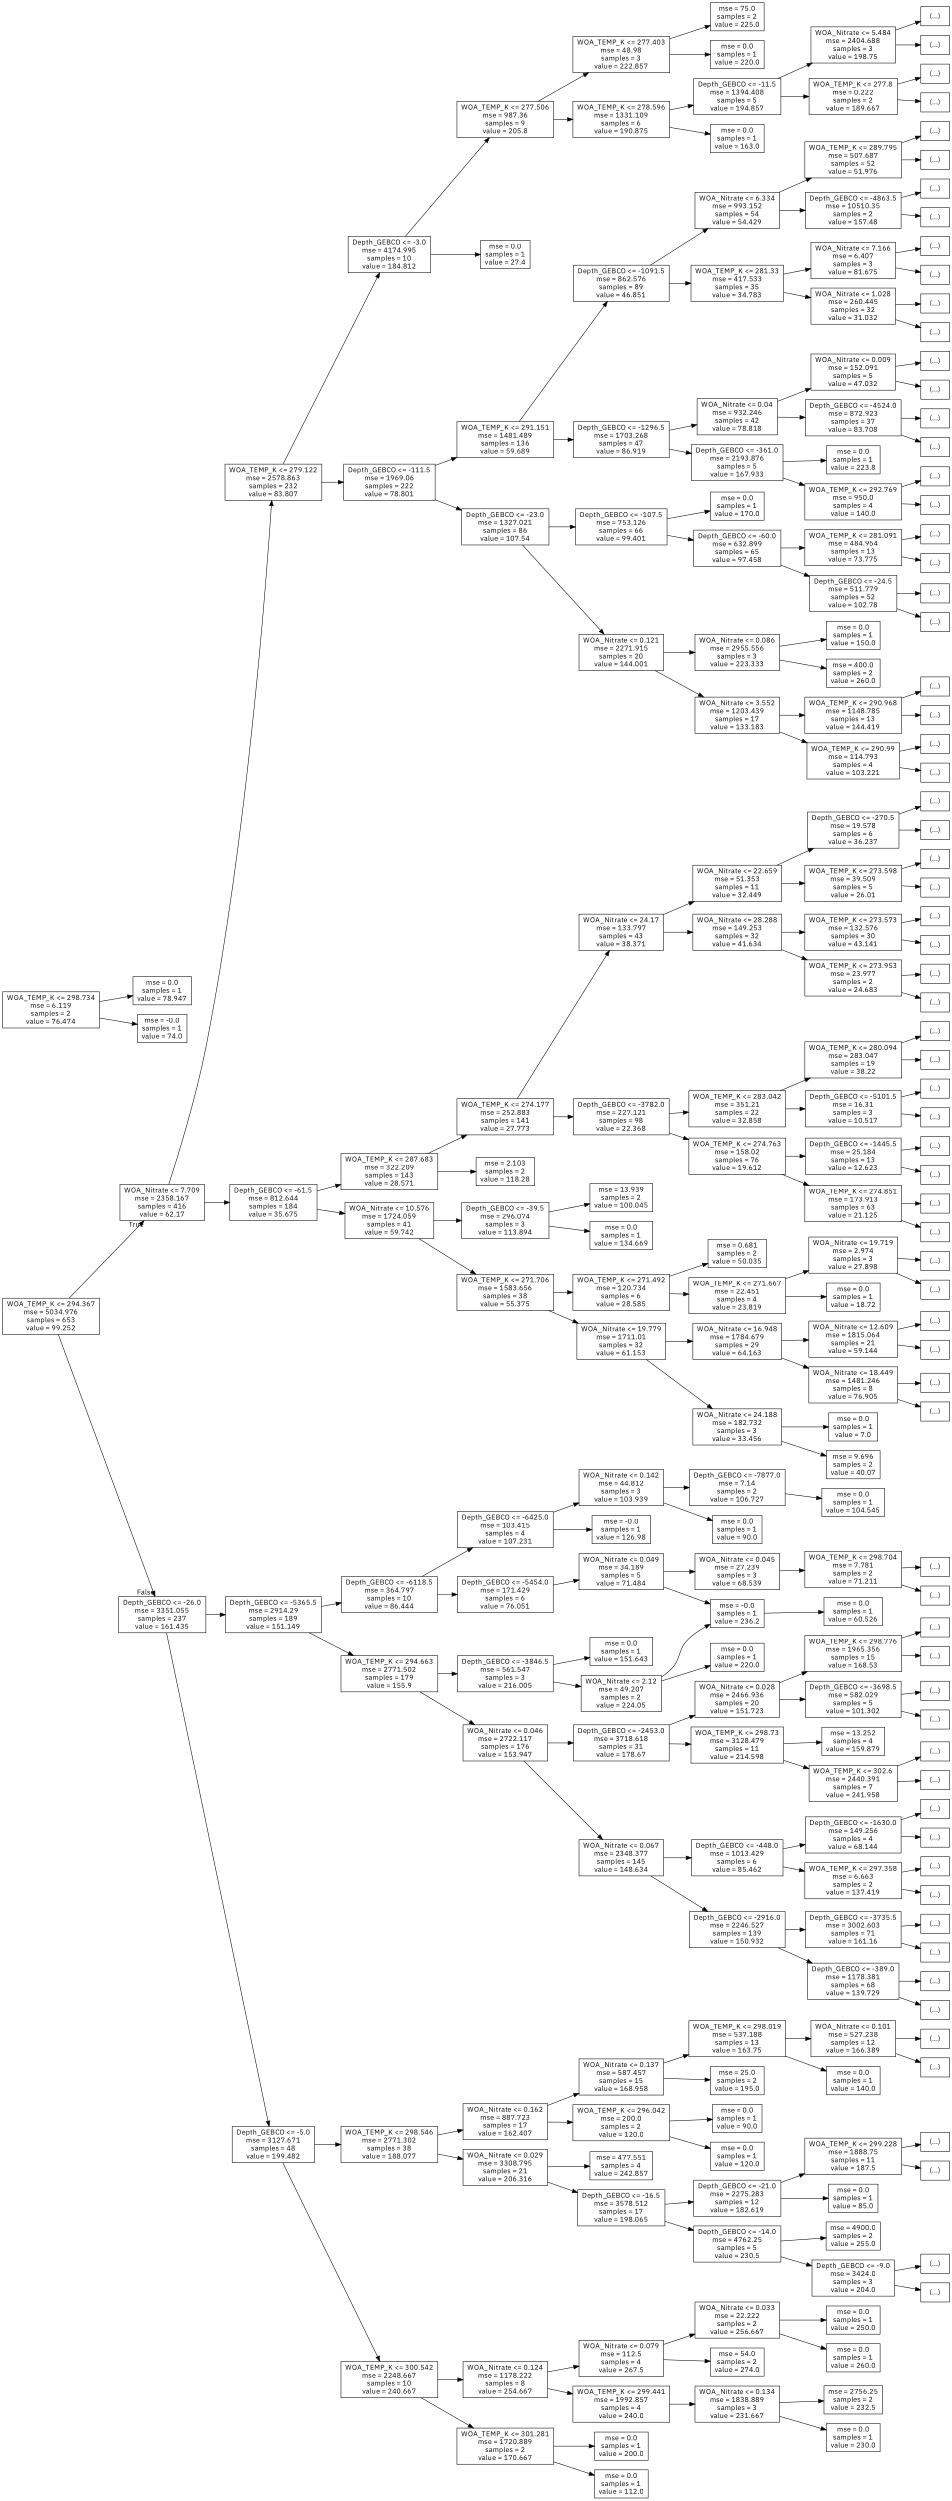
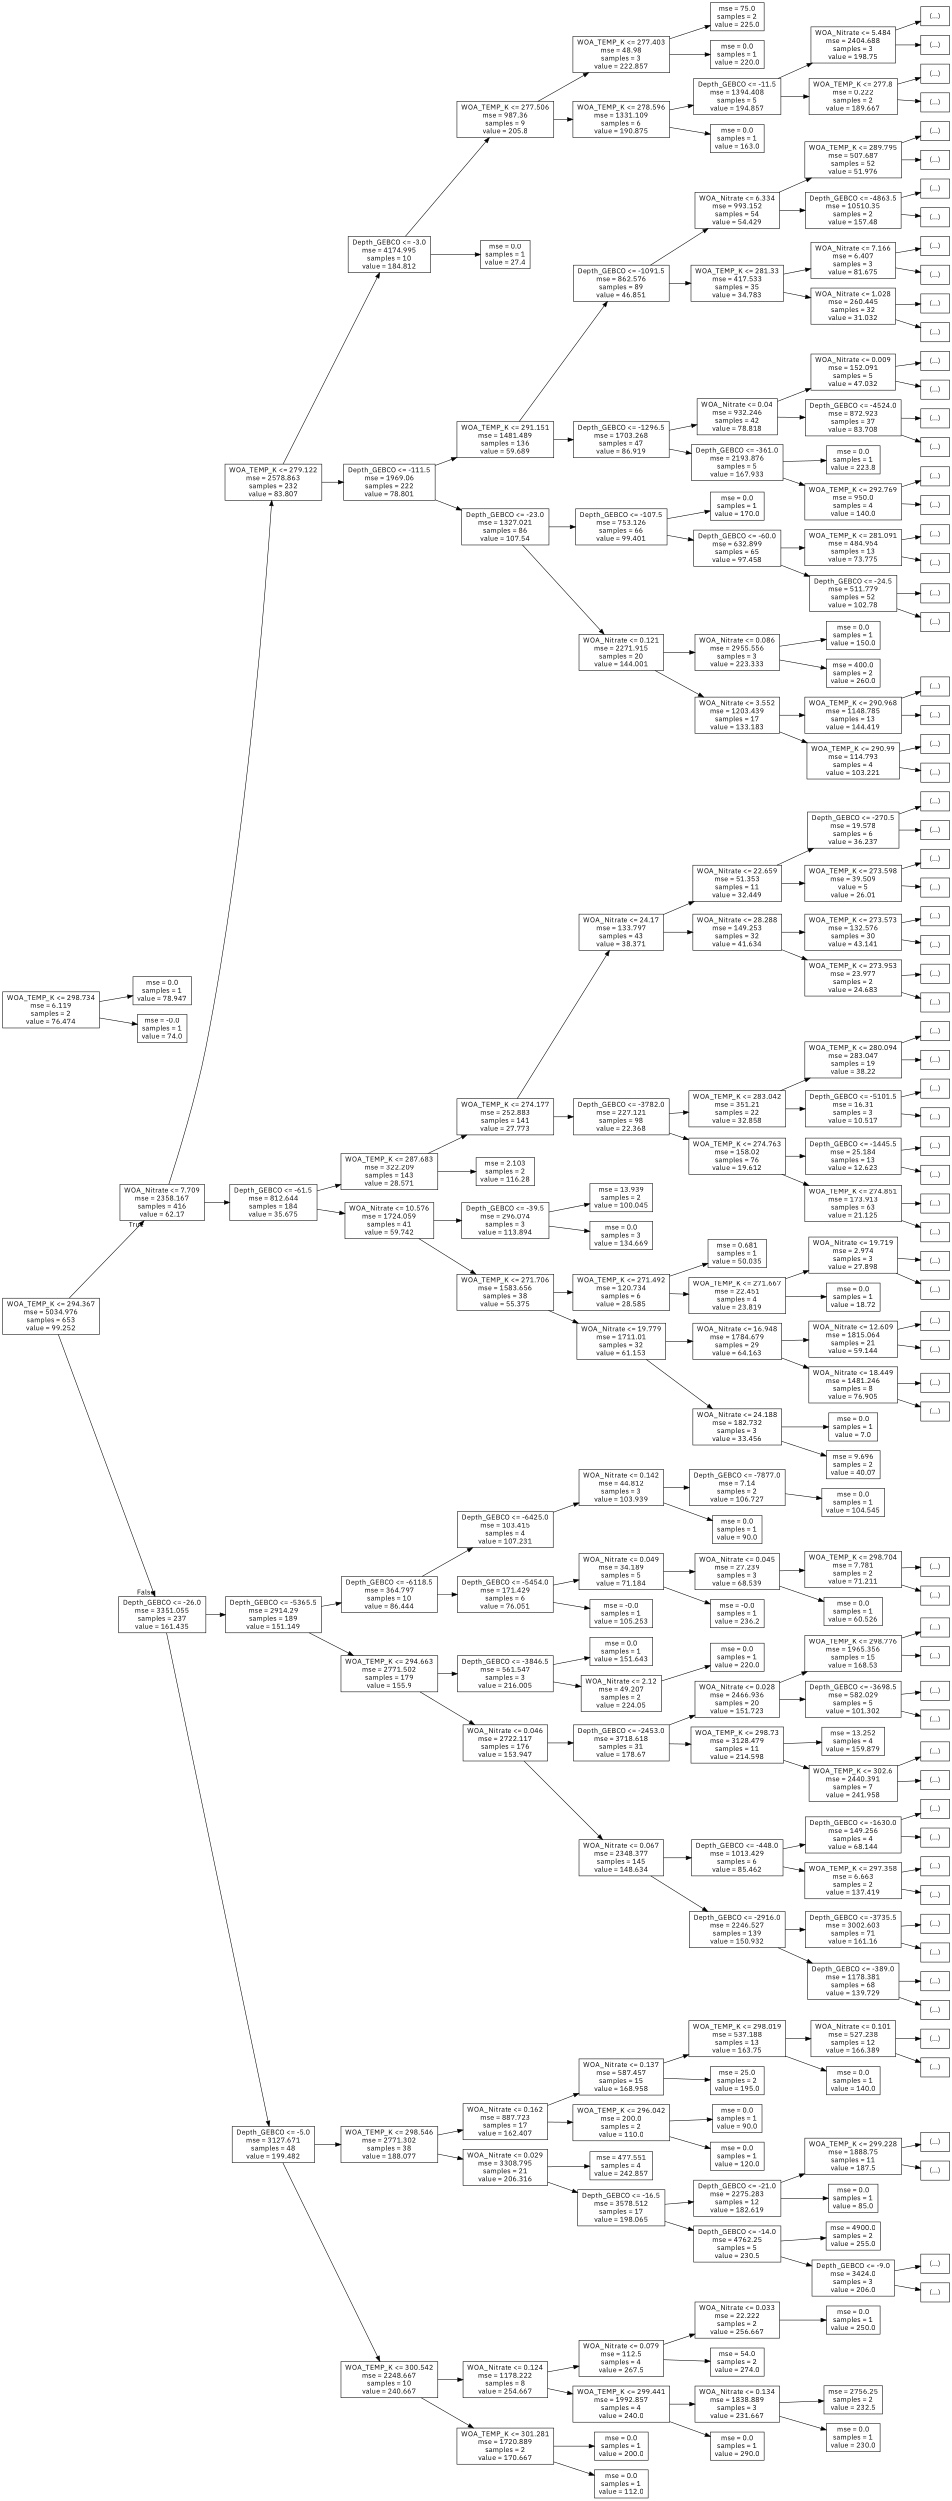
node "WOA_TEMP_K <= 273.598 mse = 39.509 samples = 5 value = 26.01": label "WOA_TEMP_K <= 273.598 mse = 39.509 samples = 5 value = 26.01" -> "WOA_TEMP_K <= 273.598 mse = 39.509 value = 5 value = 26.01"
node "mse = 2.103 samples = 2 value = 118.28": label "mse = 2.103 samples = 2 value = 118.28" -> "mse = 2.103 samples = 2 value = 116.28"
node "mse = 0.0 samples = 1 value = 134.669": label "mse = 0.0 samples = 1 value = 134.669" -> "mse = 0.0 samples = 3 value = 134.669"
node "mse = 0.681 samples = 2 value = 50.035": label "mse = 0.681 samples = 2 value = 50.035" -> "mse = 0.681 samples = 1 value = 50.035"
node "mse = -0.0 samples = 1 value = 126.98": removed
node "WOA_Nitrate <= 0.049 mse = 34.189 samples = 5 value = 71.484": label "WOA_Nitrate <= 0.049 mse = 34.189 samples = 5 value = 71.484" -> "WOA_Nitrate <= 0.049 mse = 34.189 samples = 5 value = 71.184"
edge "mse = -0.0 samples = 1 value = 236.2" -> "mse = 0.0 samples = 1 value = 60.526": now "WOA_Nitrate <= 0.045 mse = 27.239 samples = 3 value = 68.539" -> "mse = 0.0 samples = 1 value = 60.526"
node "mse = -0.0 samples = 1 value = 105.253": added
edge "WOA_Nitrate <= 2.12 mse = 49.207 samples = 2 value = 224.05" -> "mse = -0.0 samples = 1 value = 236.2": removed
node "WOA_TEMP_K <= 296.042 mse = 200.0 samples = 2 value = 120.0": label "WOA_TEMP_K <= 296.042 mse = 200.0 samples = 2 value = 120.0" -> "WOA_TEMP_K <= 296.042 mse = 200.0 samples = 2 value = 110.0"
node "Depth_GEBCO <= -9.0 mse = 3424.0 samples = 3 value = 204.0": label "Depth_GEBCO <= -9.0 mse = 3424.0 samples = 3 value = 204.0" -> "Depth_GEBCO <= -9.0 mse = 3424.0 samples = 3 value = 206.0"
node "mse = 0.0 samples = 1 value = 260.0": removed
node "mse = 0.0 samples = 1 value = 290.0": added
